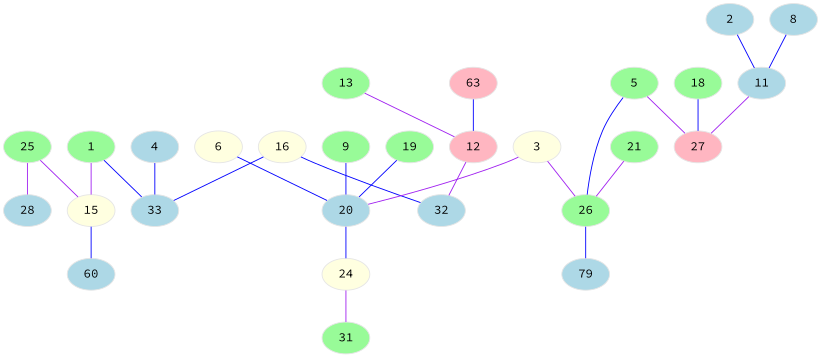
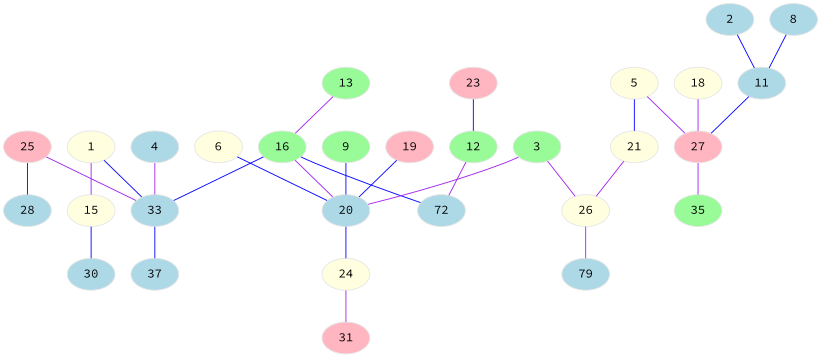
node "63": label "63" -> "23"
node "5": fillcolor palegreen -> lightyellow
node "18": fillcolor palegreen -> lightyellow
edge "13" -- "12": now "13" -- "16"
edge "18" -- "27": color blue -> purple
edge "11" -- "27": color purple -> blue
edge "5" -- "26": now "5" -- "21"
node "25": fillcolor palegreen -> lightpink
node "1": fillcolor palegreen -> lightyellow
node "16": fillcolor lightyellow -> palegreen
node "19": fillcolor palegreen -> lightpink
node "12": fillcolor lightpink -> palegreen
node "3": fillcolor lightyellow -> palegreen
node "21": fillcolor palegreen -> lightyellow
edge "25" -- "28": color purple -> blue
edge "25" -- "15": now "25" -- "33"
edge "4" -- "33": color blue -> purple
edge "16" -- "20": added
node "32": label "32" -> "72"
node "26": fillcolor palegreen -> lightyellow
node "35": added
edge "26" -- "79": color blue -> purple
node "60": label "60" -> "30"
node "37": added
node "31": fillcolor palegreen -> lightpink
